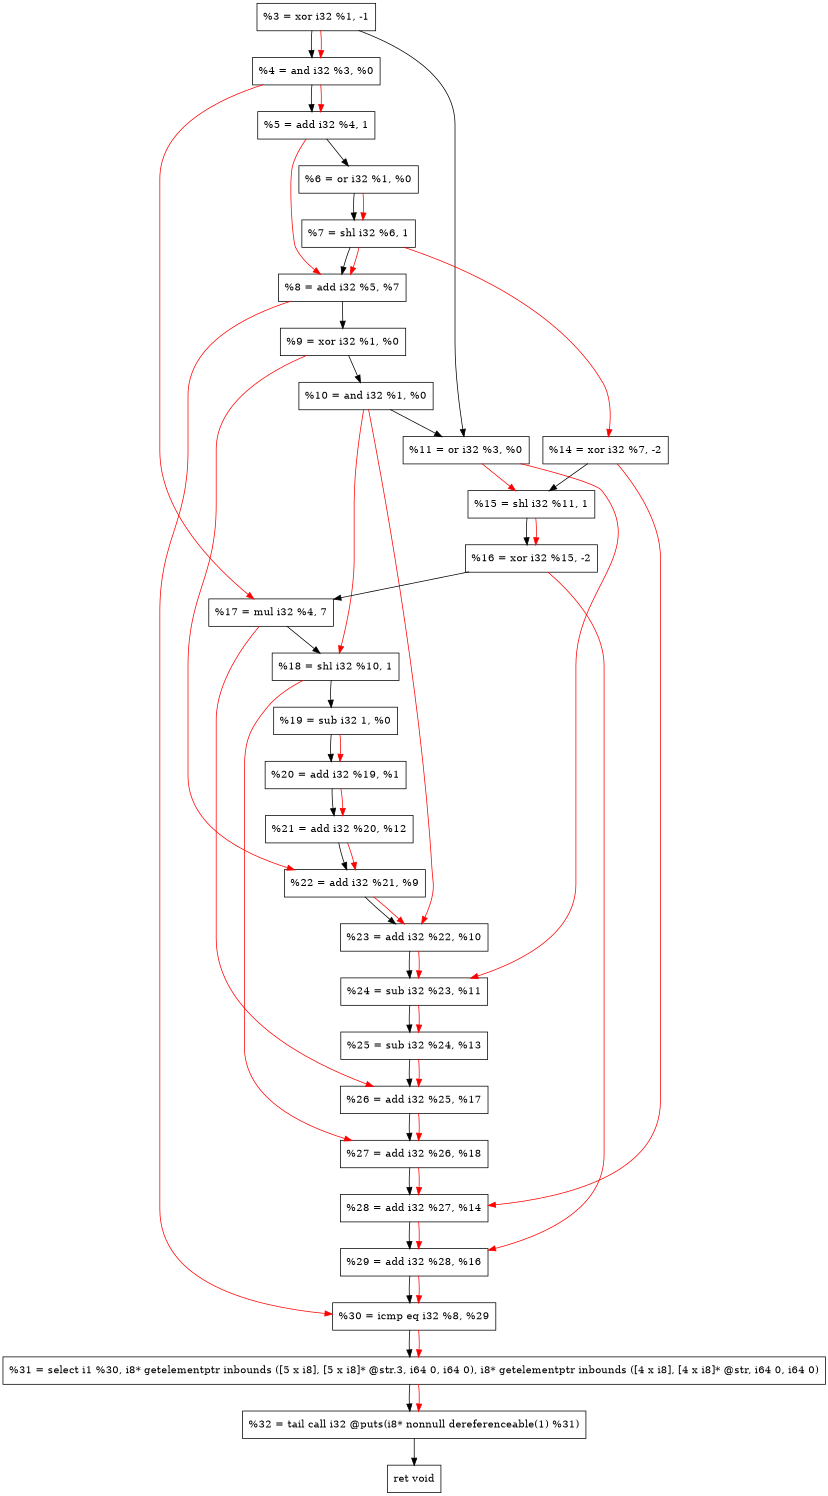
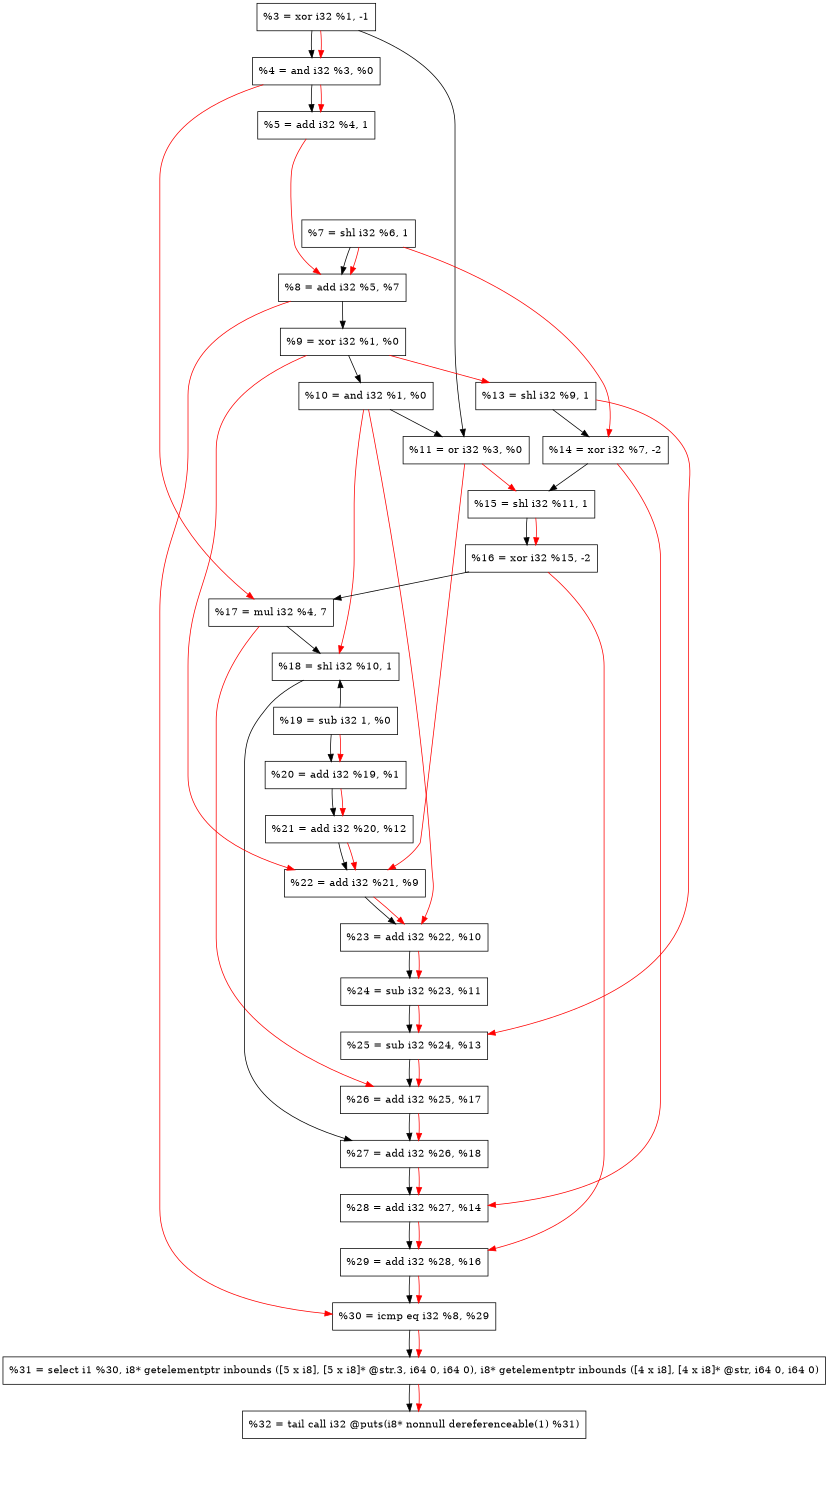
node "%6 = or i32 %1, %0": removed
node "%13 = shl i32 %9, 1": added
edge "%18 = shl i32 %10, 1" -> "%19 = sub i32 1, %0": reversed
edge "%11 = or i32 %3, %0" -> "%24 = sub i32 %23, %11": now "%11 = or i32 %3, %0" -> "%22 = add i32 %21, %9"
edge "%18 = shl i32 %10, 1" -> "%27 = add i32 %26, %18": color red -> black
node "ret void": removed
